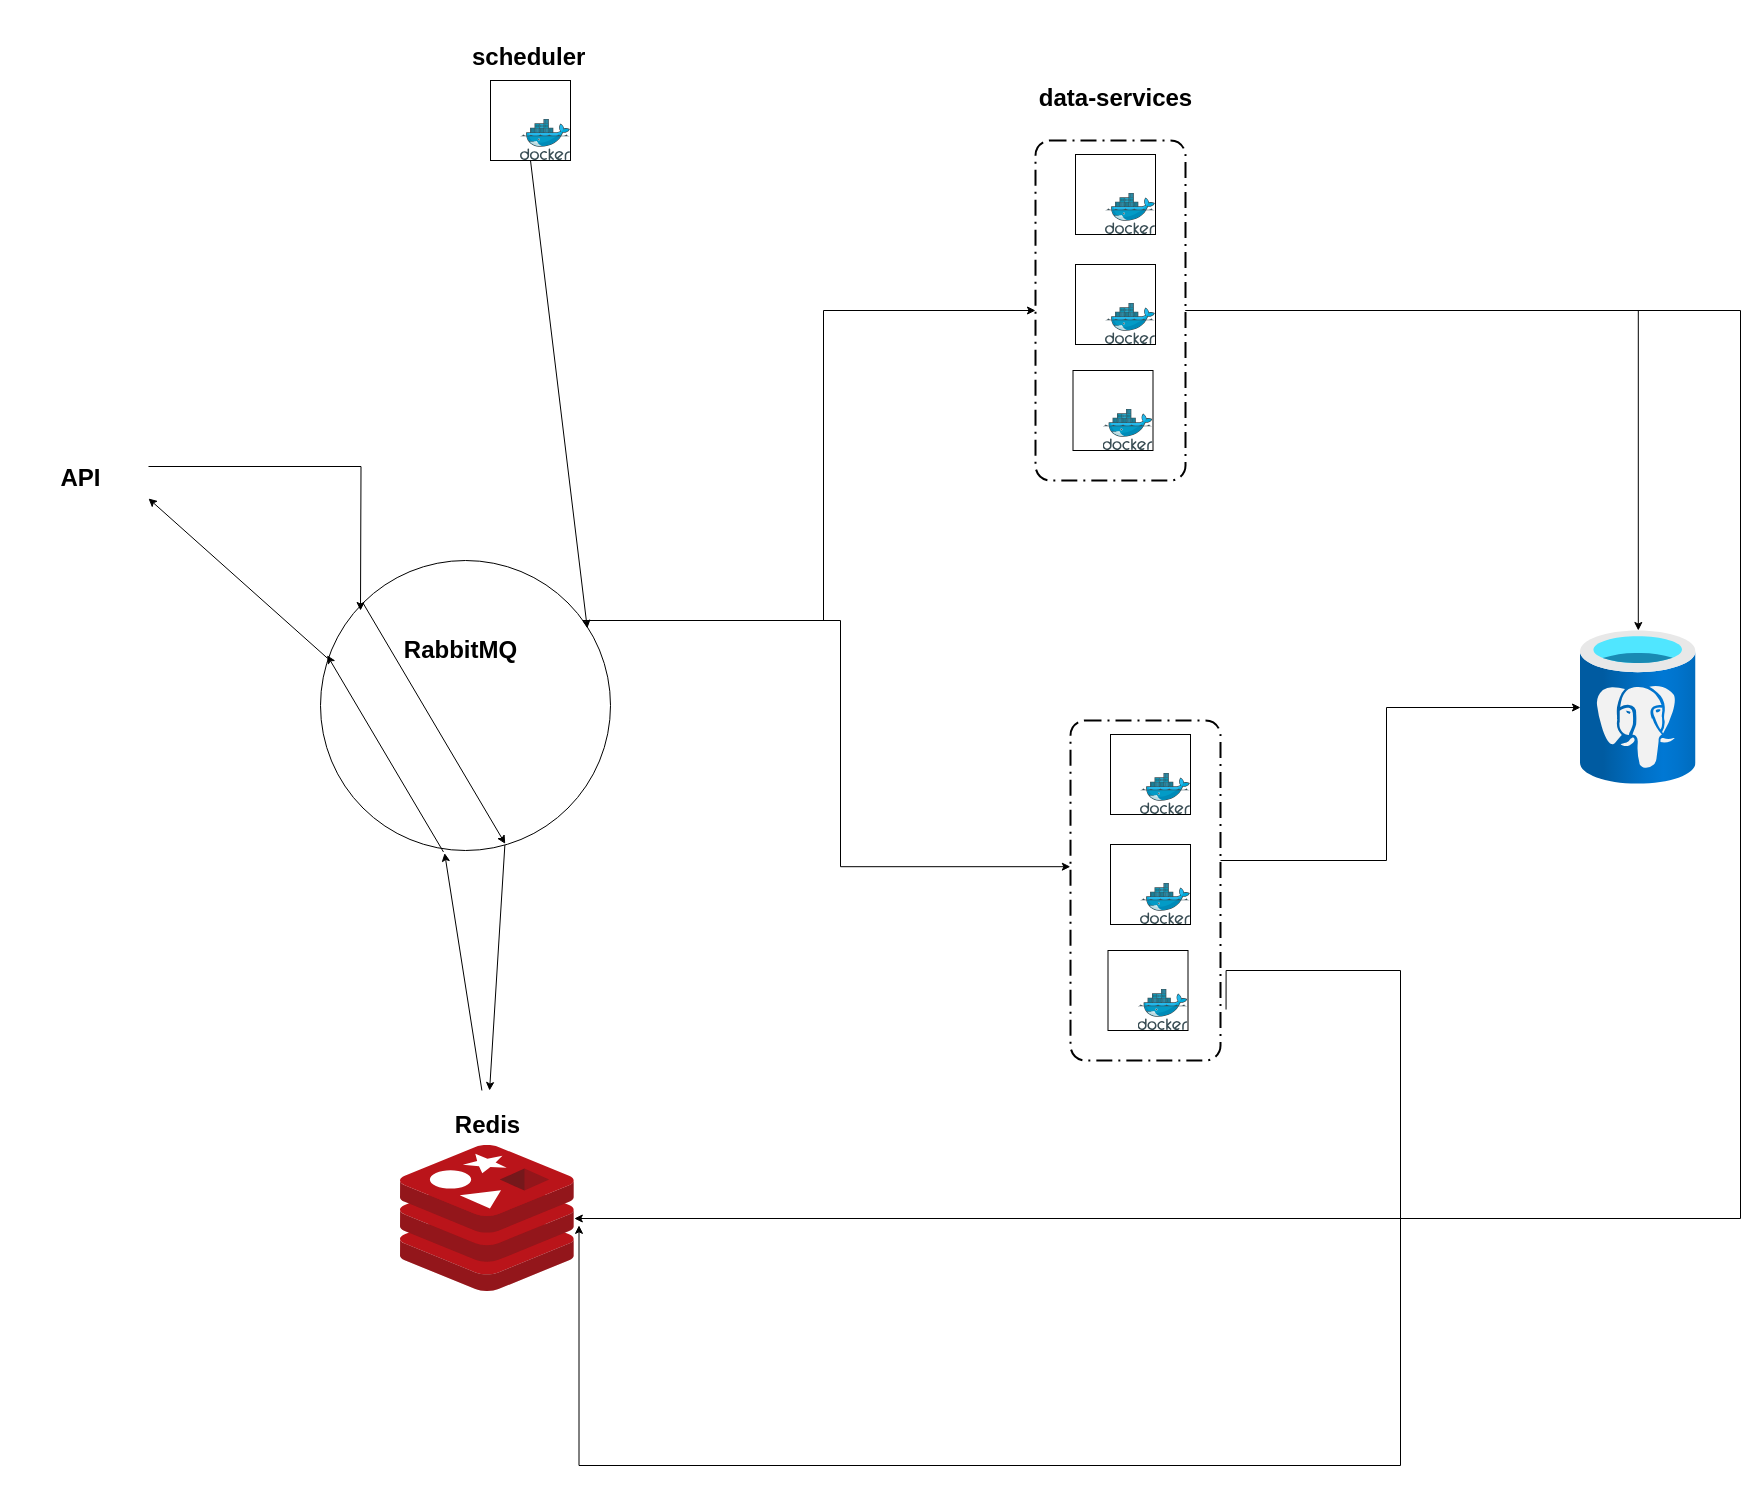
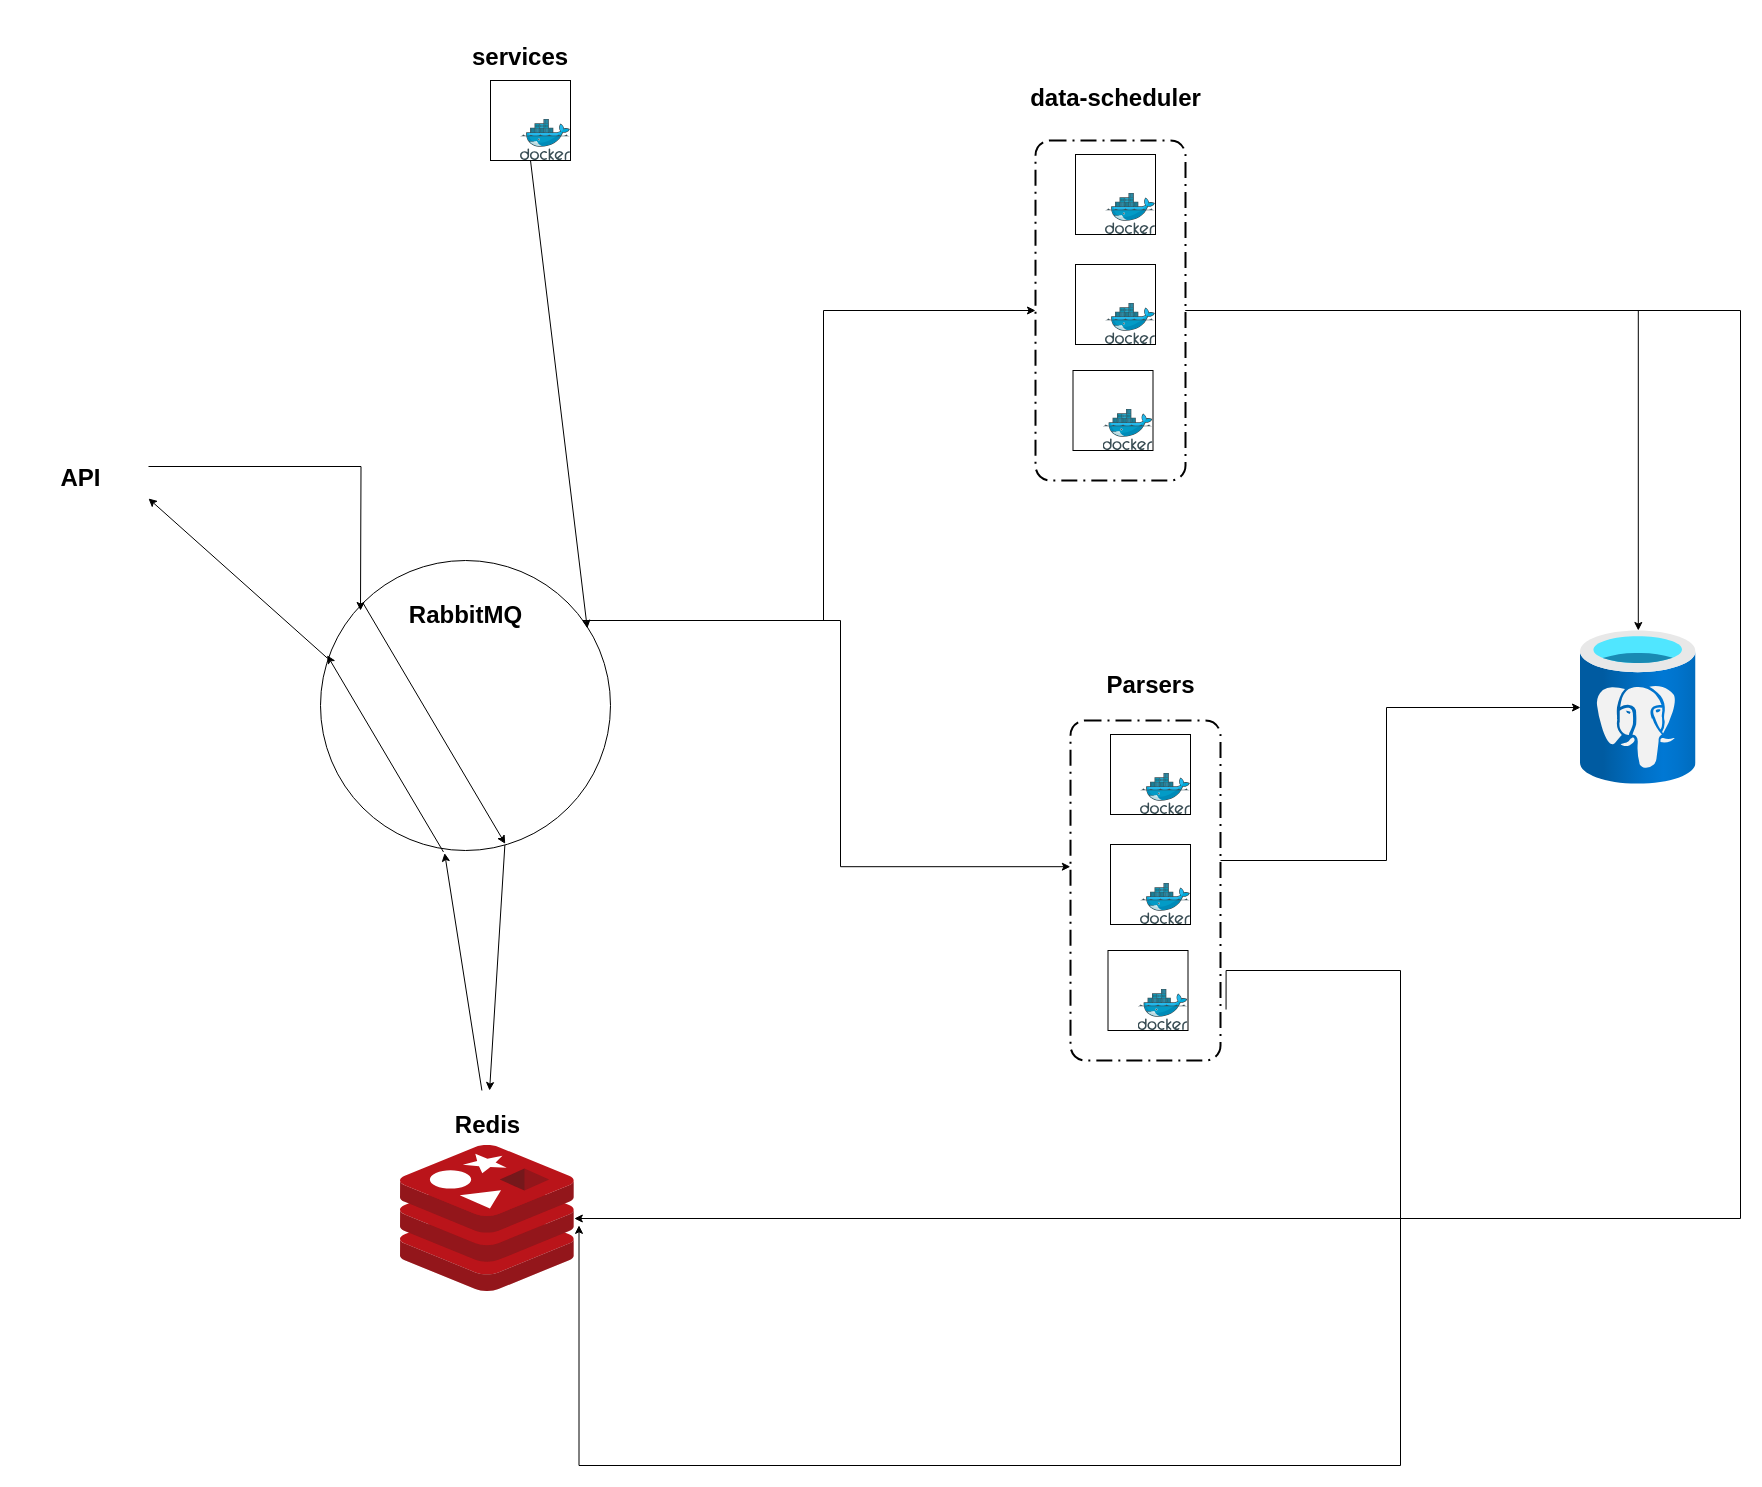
node "scheduler": label "scheduler" -> "services"
node "data-services": label "data-services" -> "data-scheduler"
node "RabbitMQ": moved (461, 651) -> (466, 616)
node "Parsers": added
